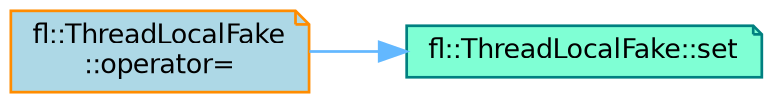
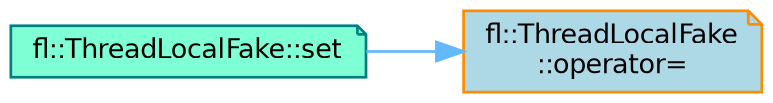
edge "fl::ThreadLocalFake ::operator=" -> "fl::ThreadLocalFake::set": reversed
